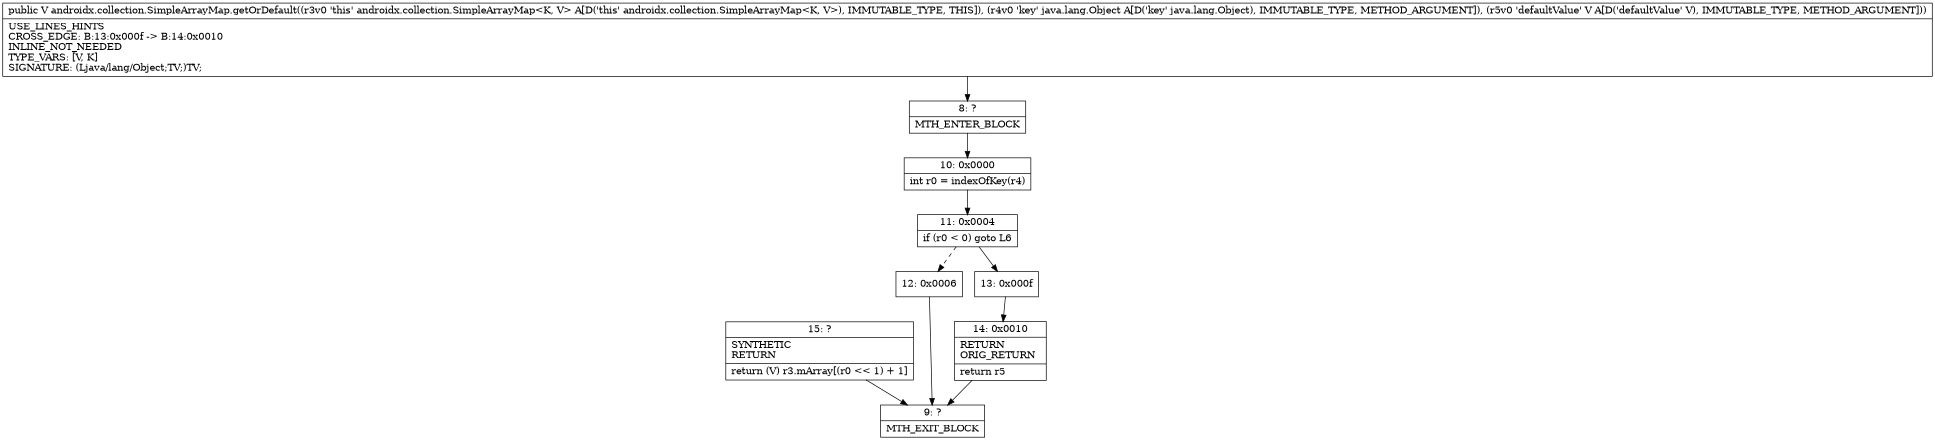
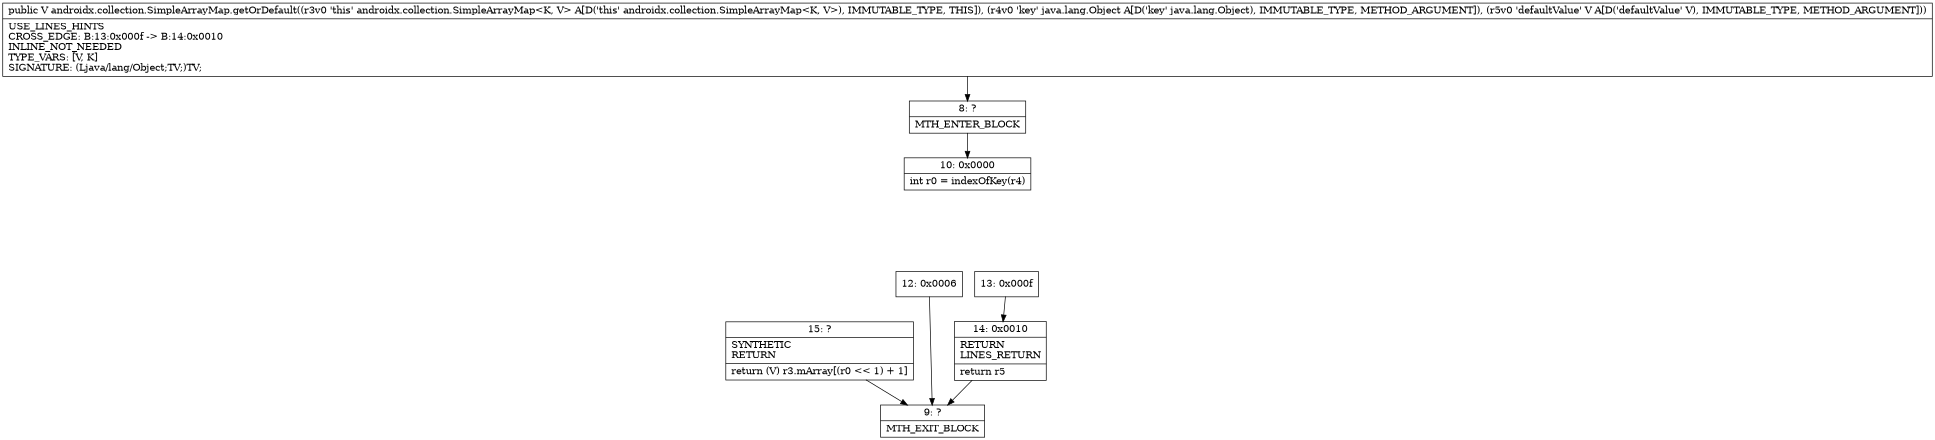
node "11: 0x0004": removed
node "14: 0x0010": text "ORIG_RETURN" -> "LINES_RETURN"
